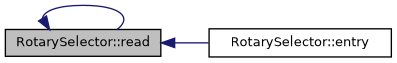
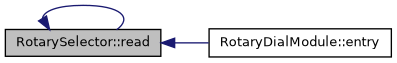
node "RotarySelector::entry": label "RotarySelector::entry" -> "RotaryDialModule::entry"
